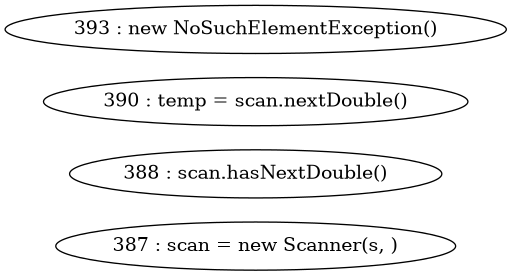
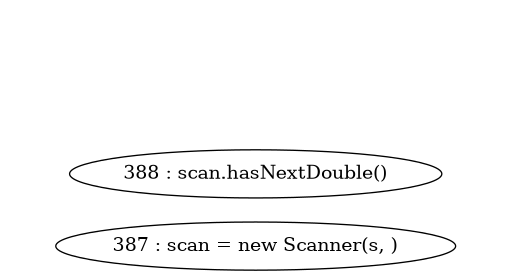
node "393 : new NoSuchElementException()": removed
node "390 : temp = scan.nextDouble()": removed
